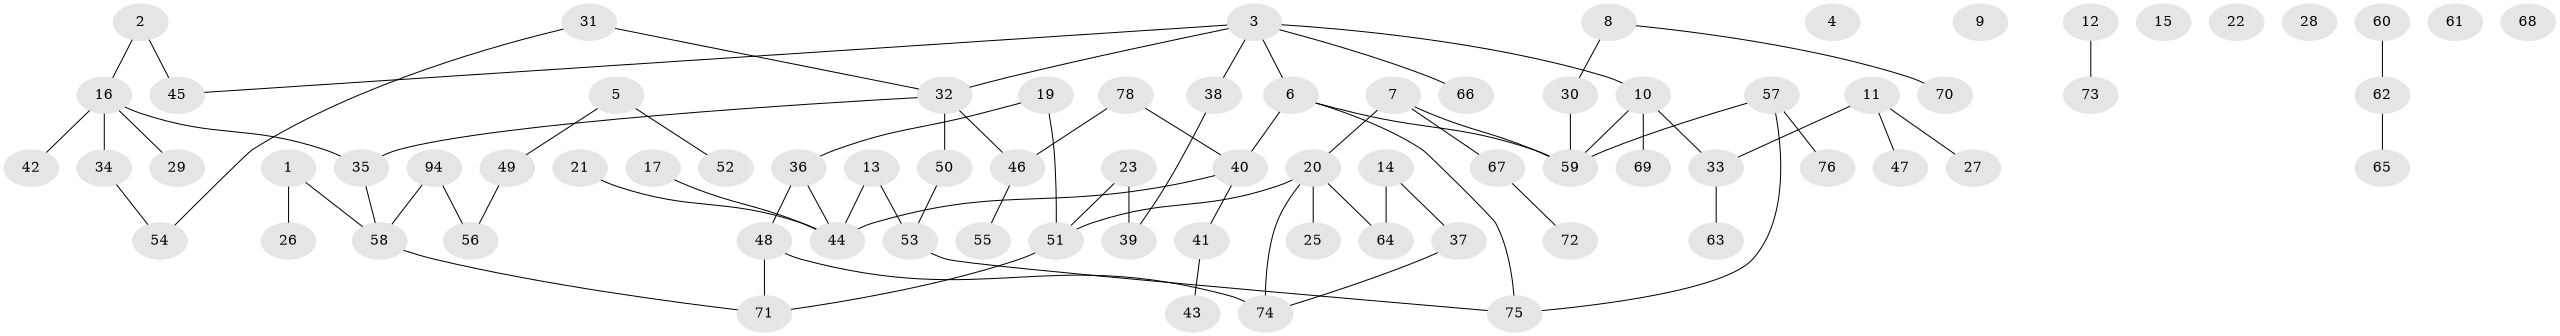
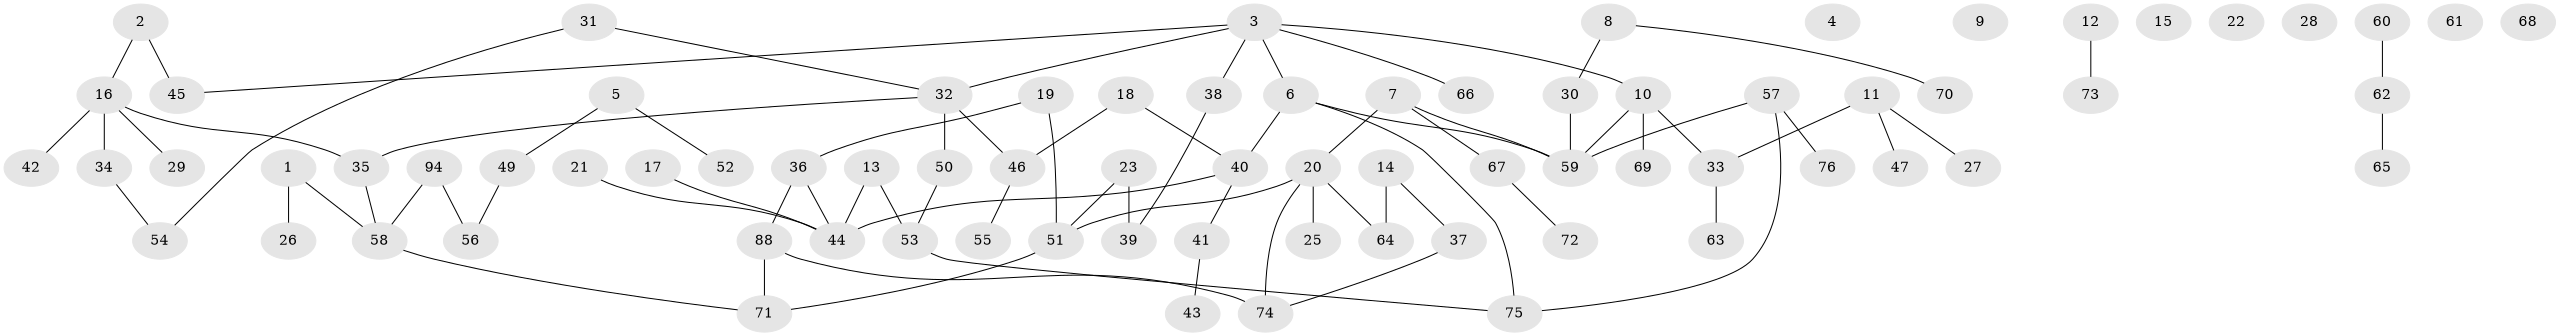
node "78": label "78" -> "18"
node "48": label "48" -> "88"
